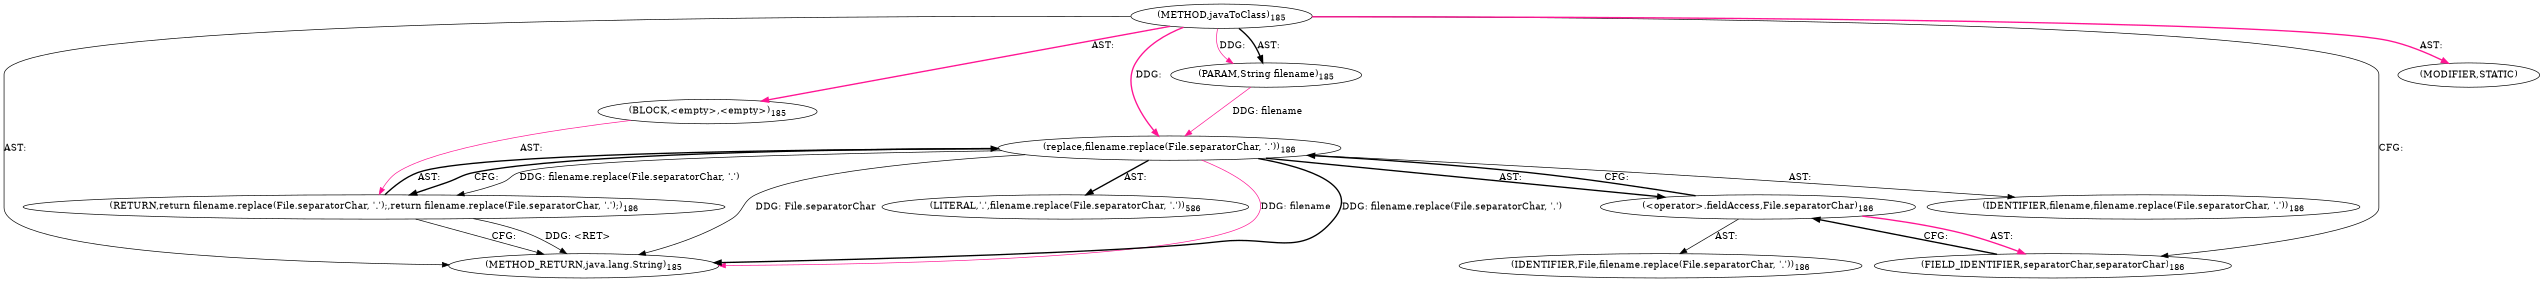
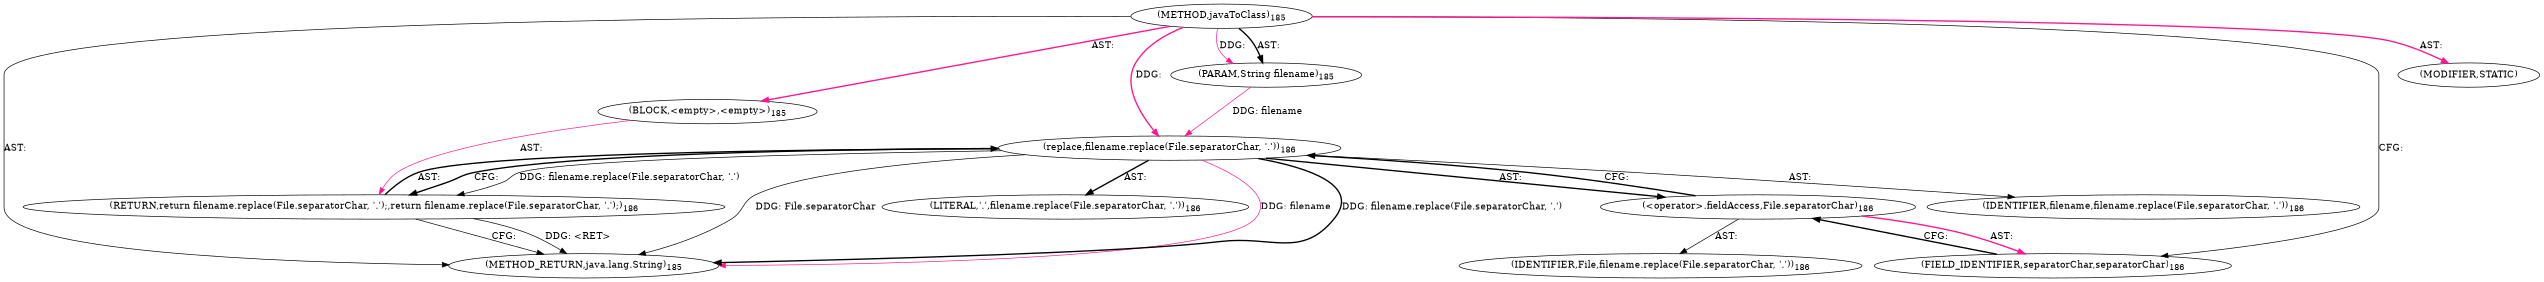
node "(LITERAL,'.',filename.replace(File.separatorChar, '.'))": text "586" -> "186"
